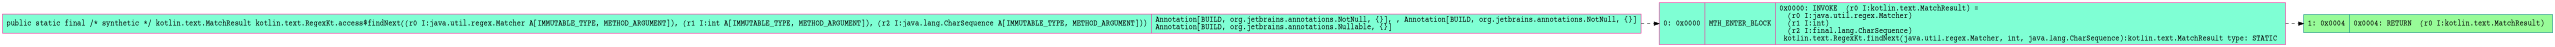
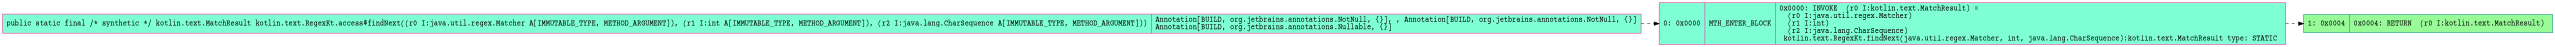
node "0: 0x0000": text "(r2 I:final.lang.CharSequence)" -> "(r2 I:java.lang.CharSequence)"
